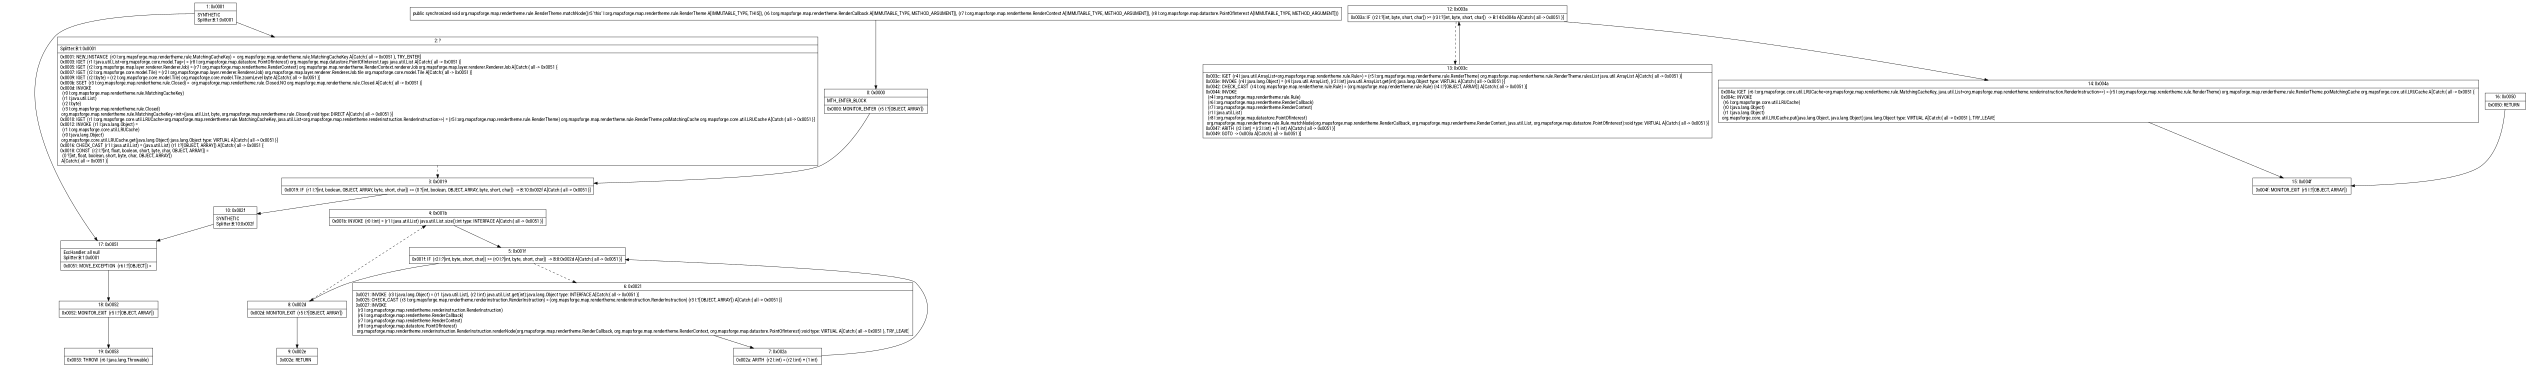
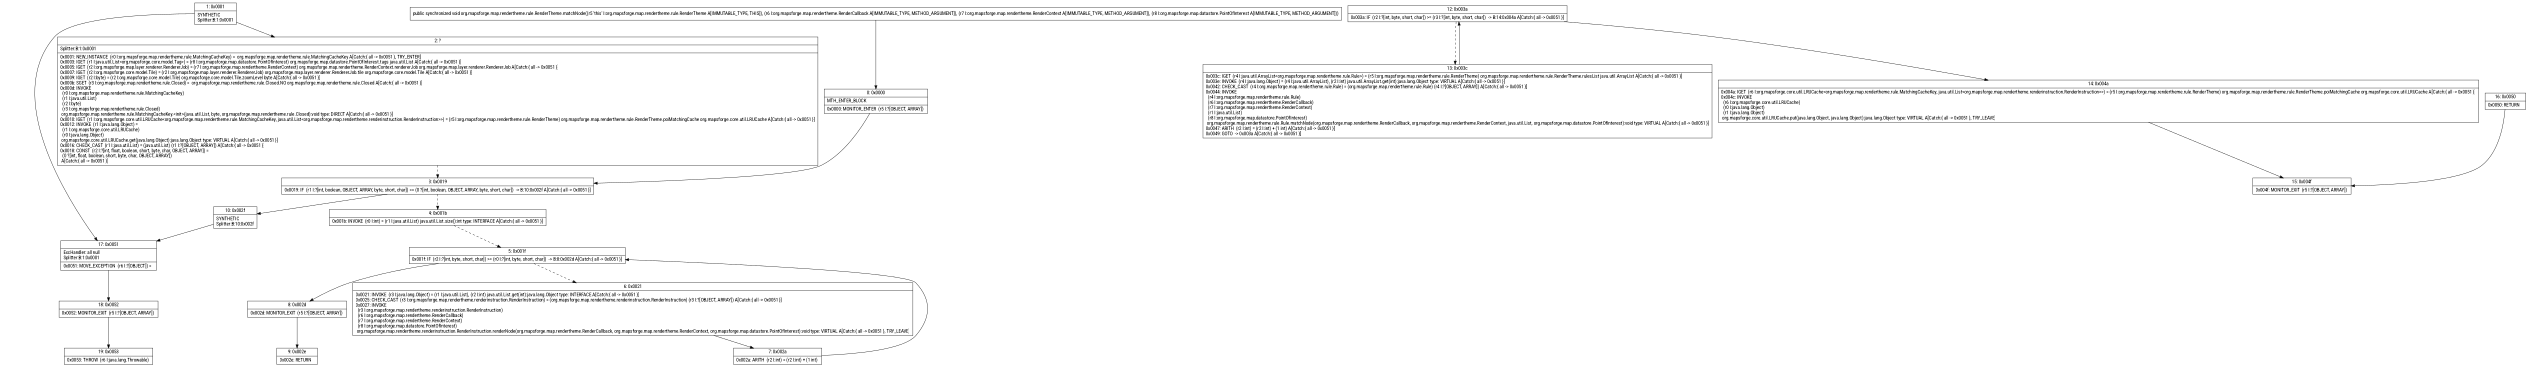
edge "4: 0x001b" -> "5: 0x001f": style solid -> dashed
edge "8: 0x002d" -> "4: 0x001b": now "3: 0x0019" -> "4: 0x001b"
